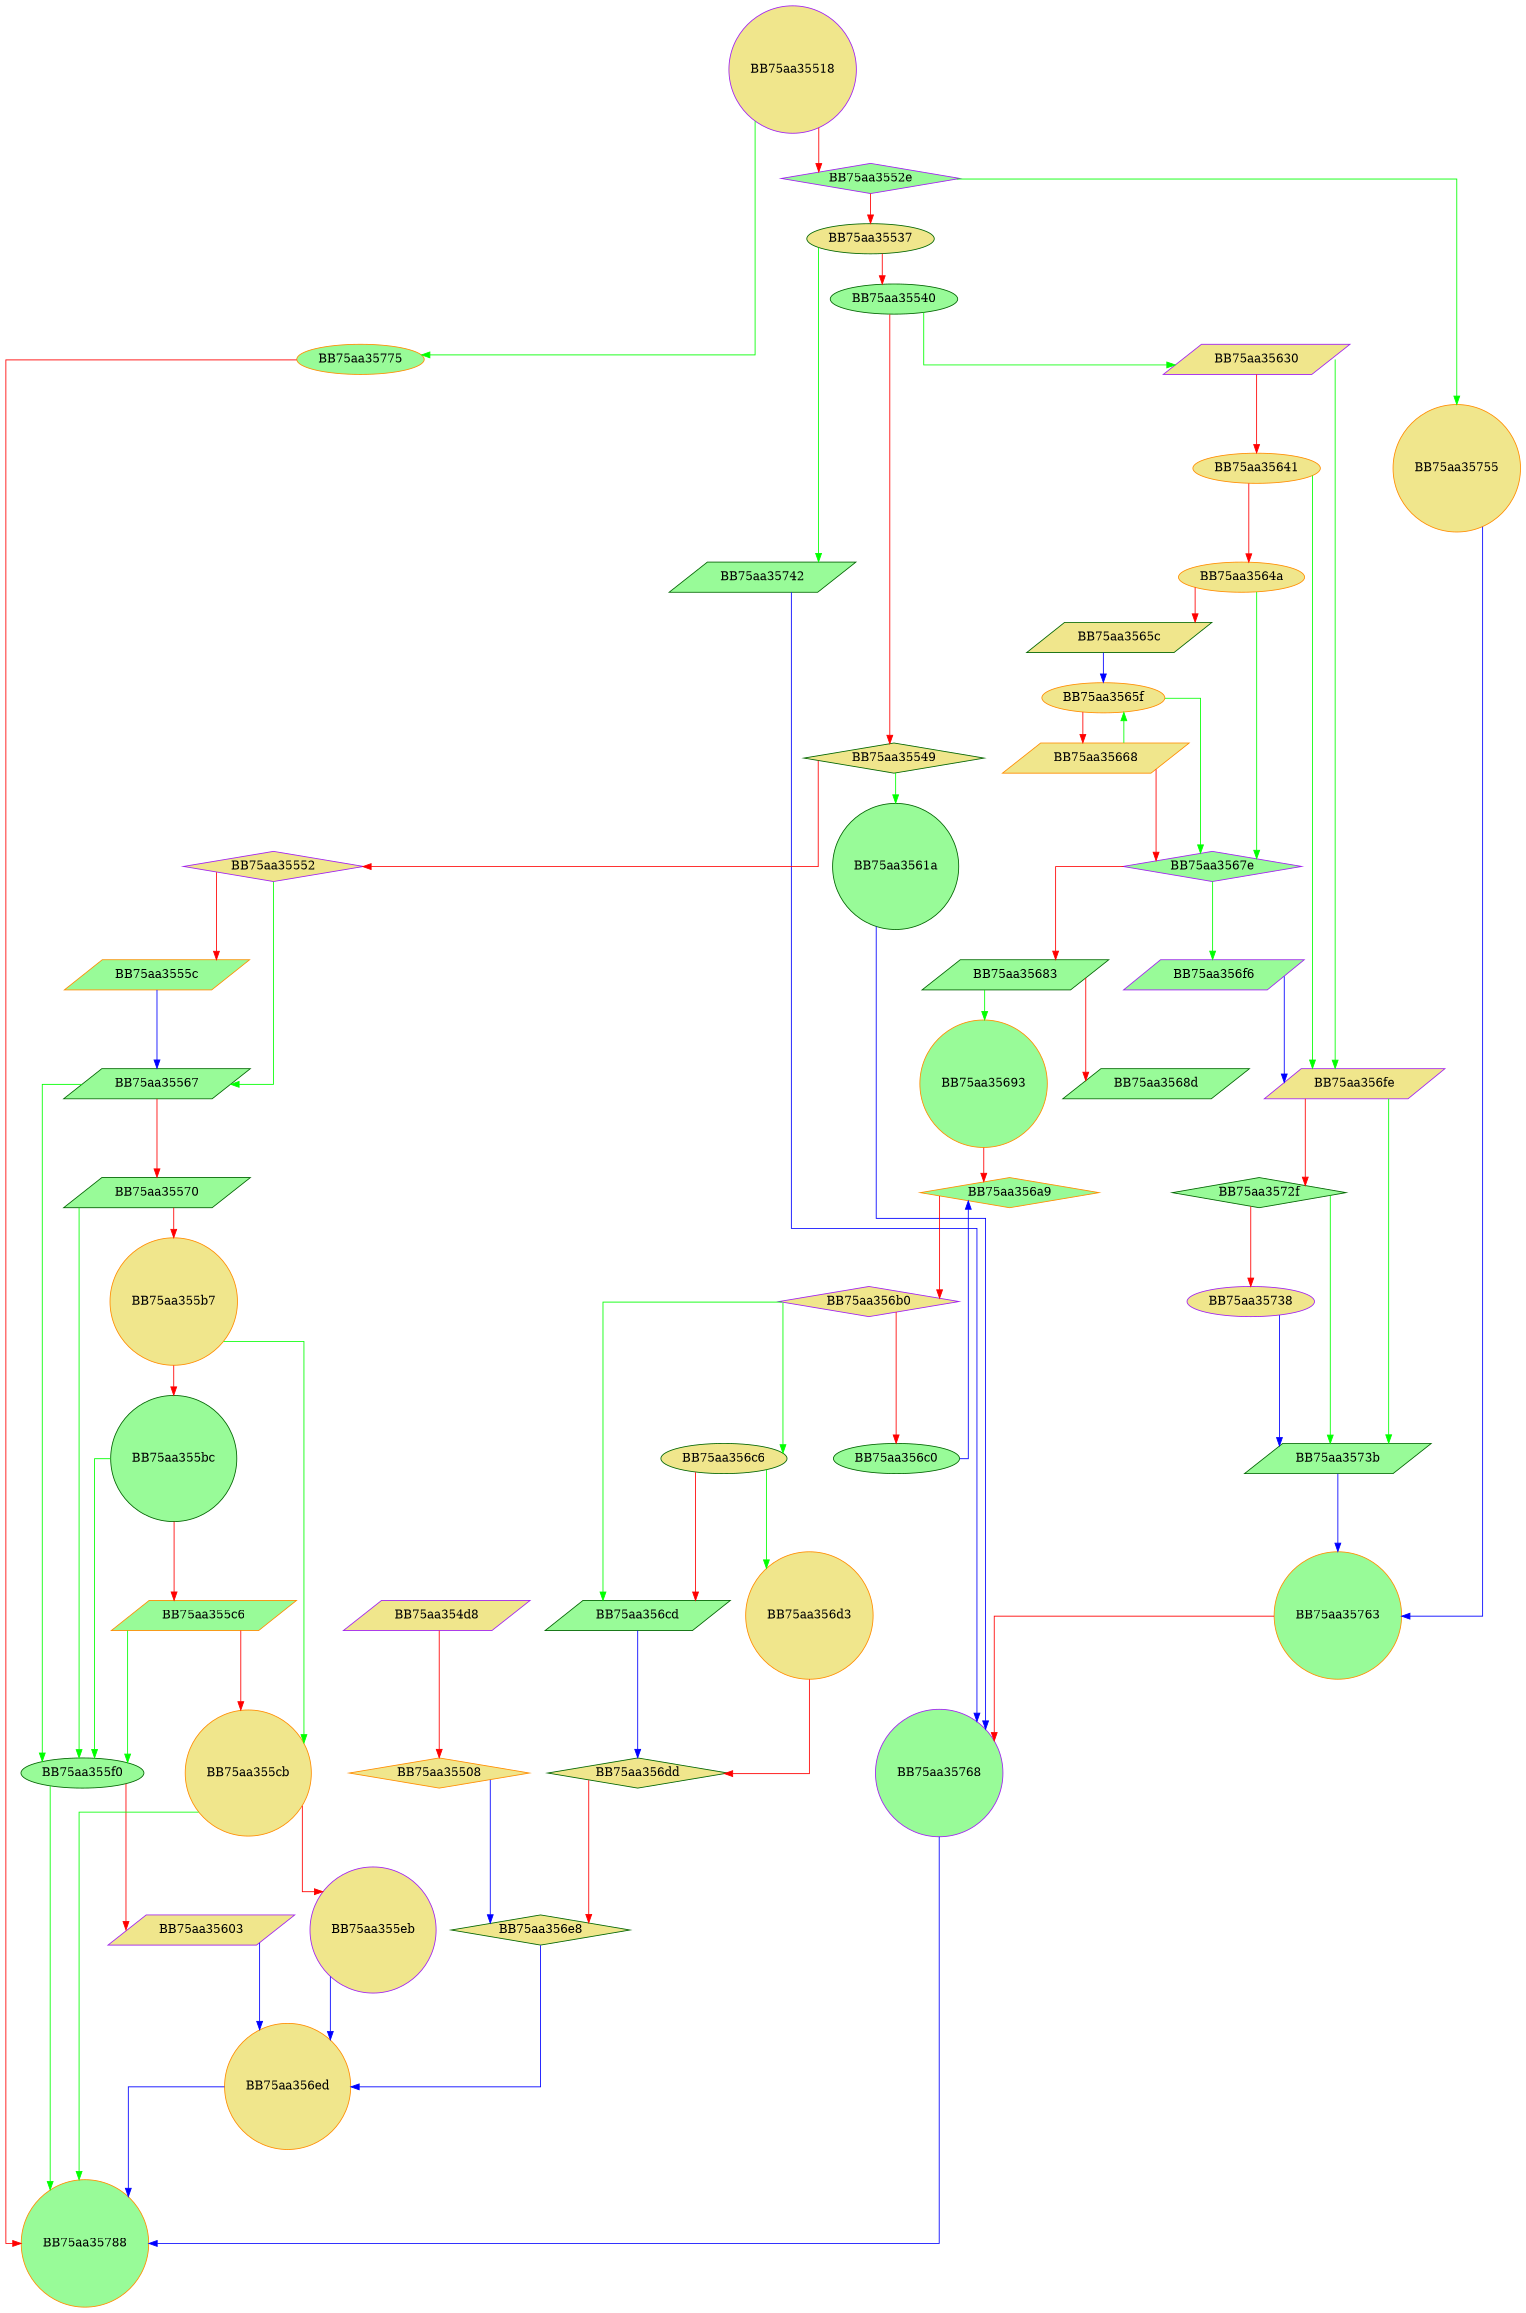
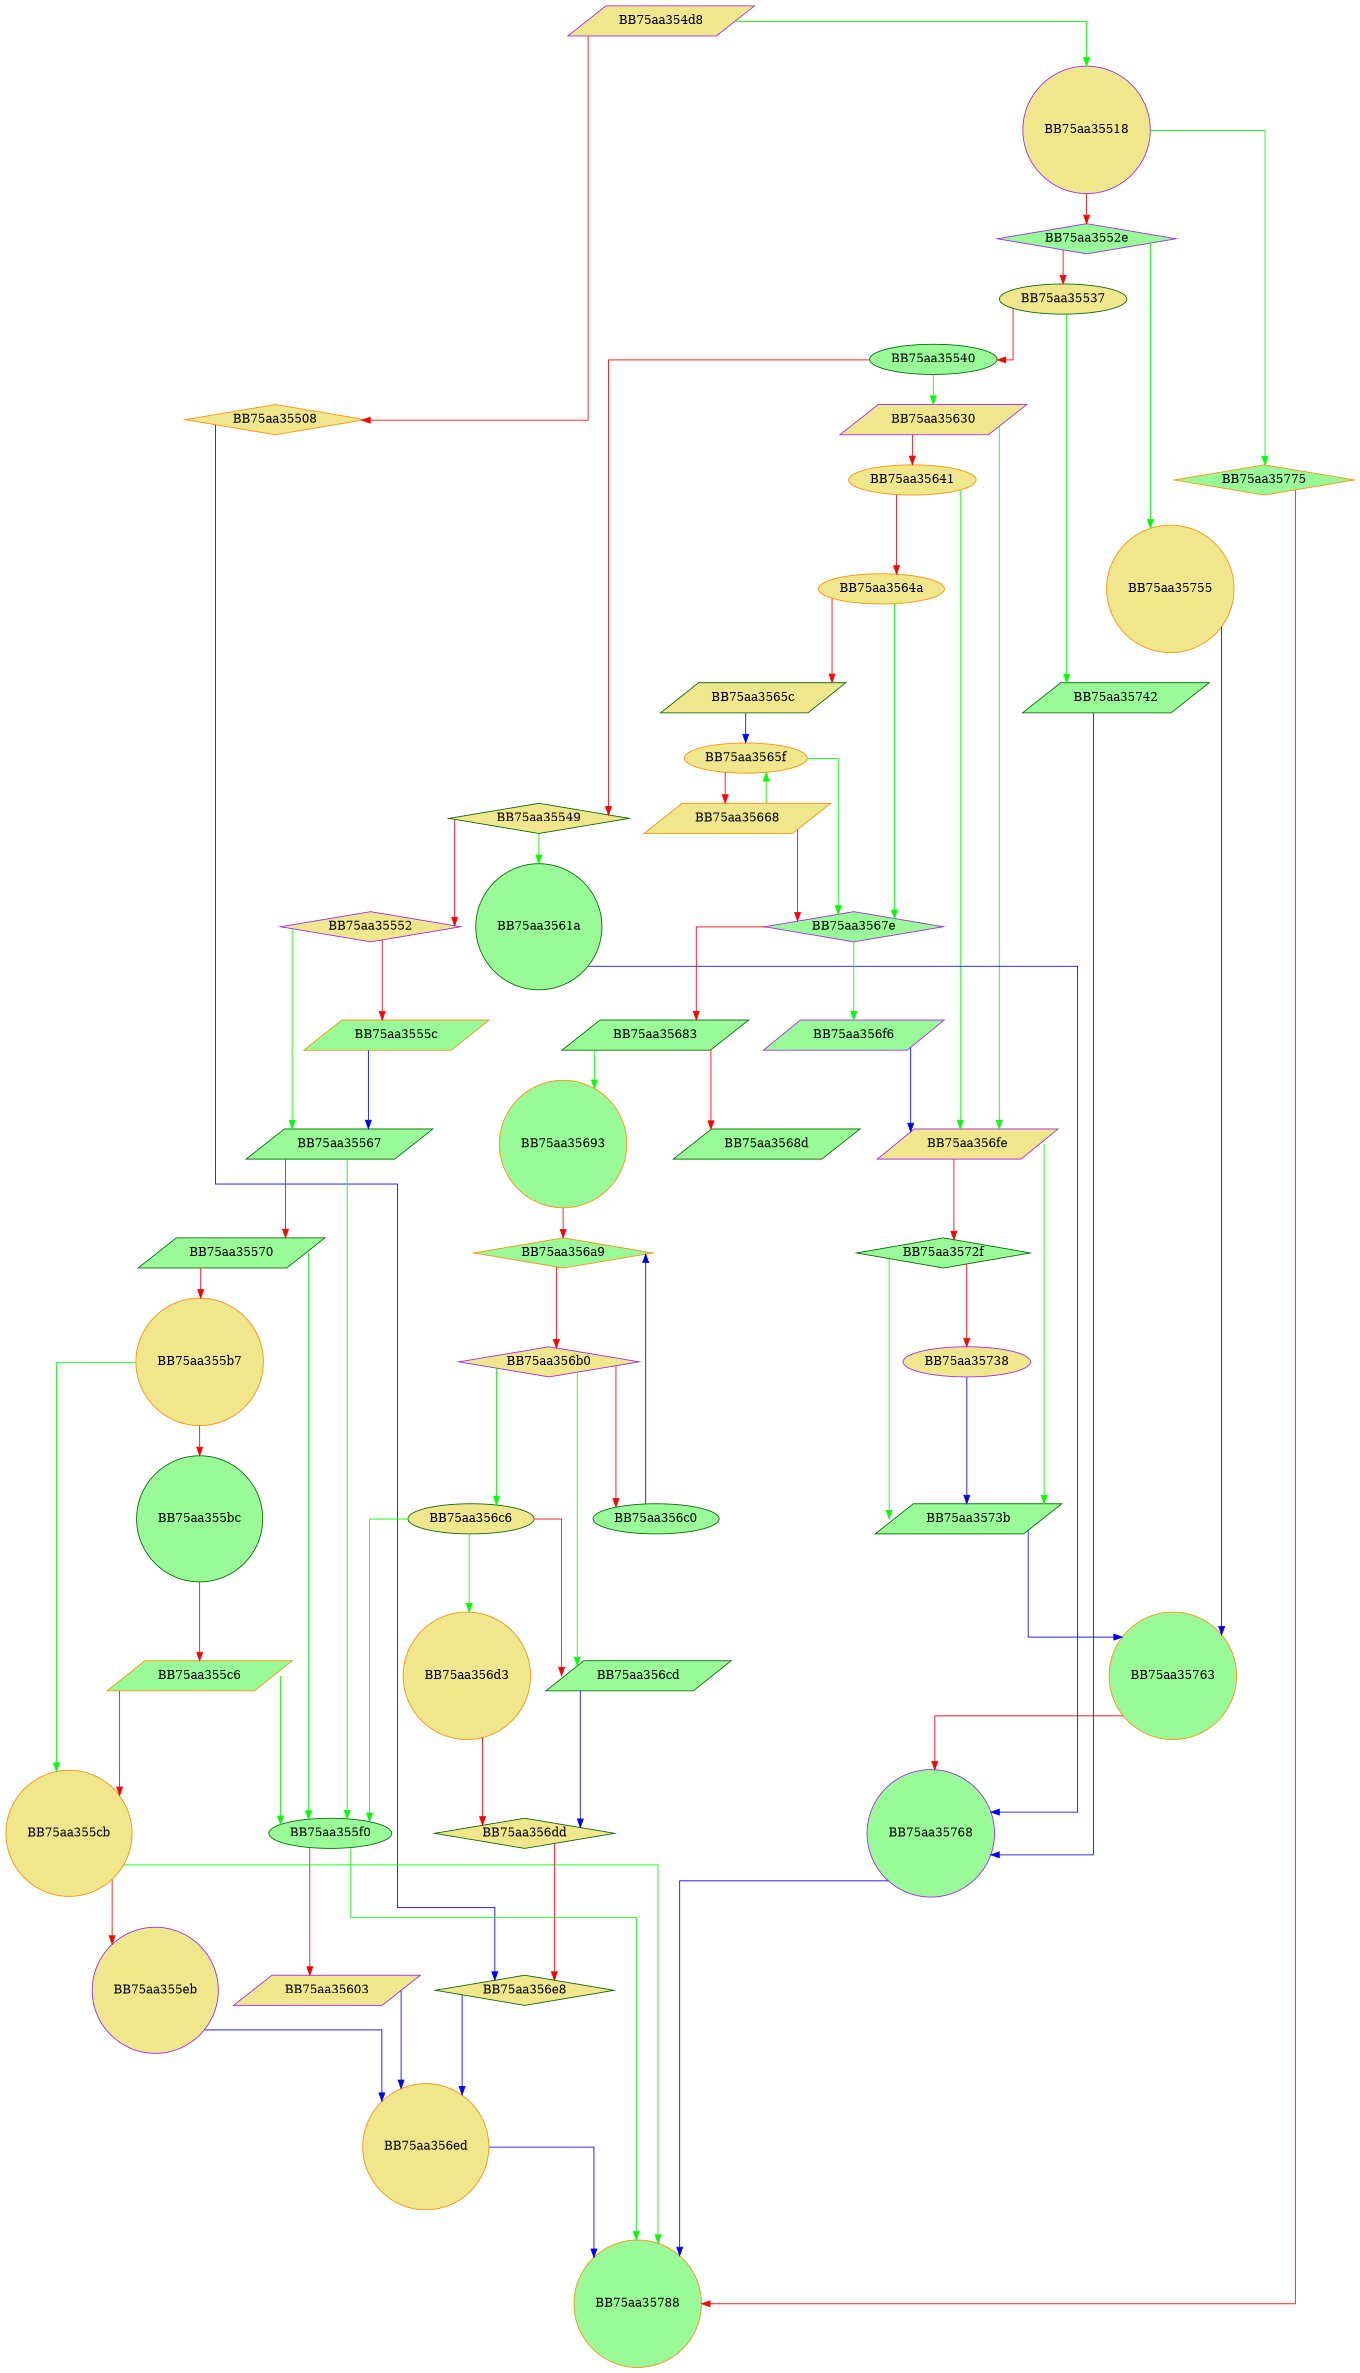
edge "BB75aa354d8" -> "BB75aa35518": added
node "BB75aa35775": shape ellipse -> diamond
edge "BB75aa355bc" -> "BB75aa355f0": now "BB75aa356c6" -> "BB75aa355f0"
